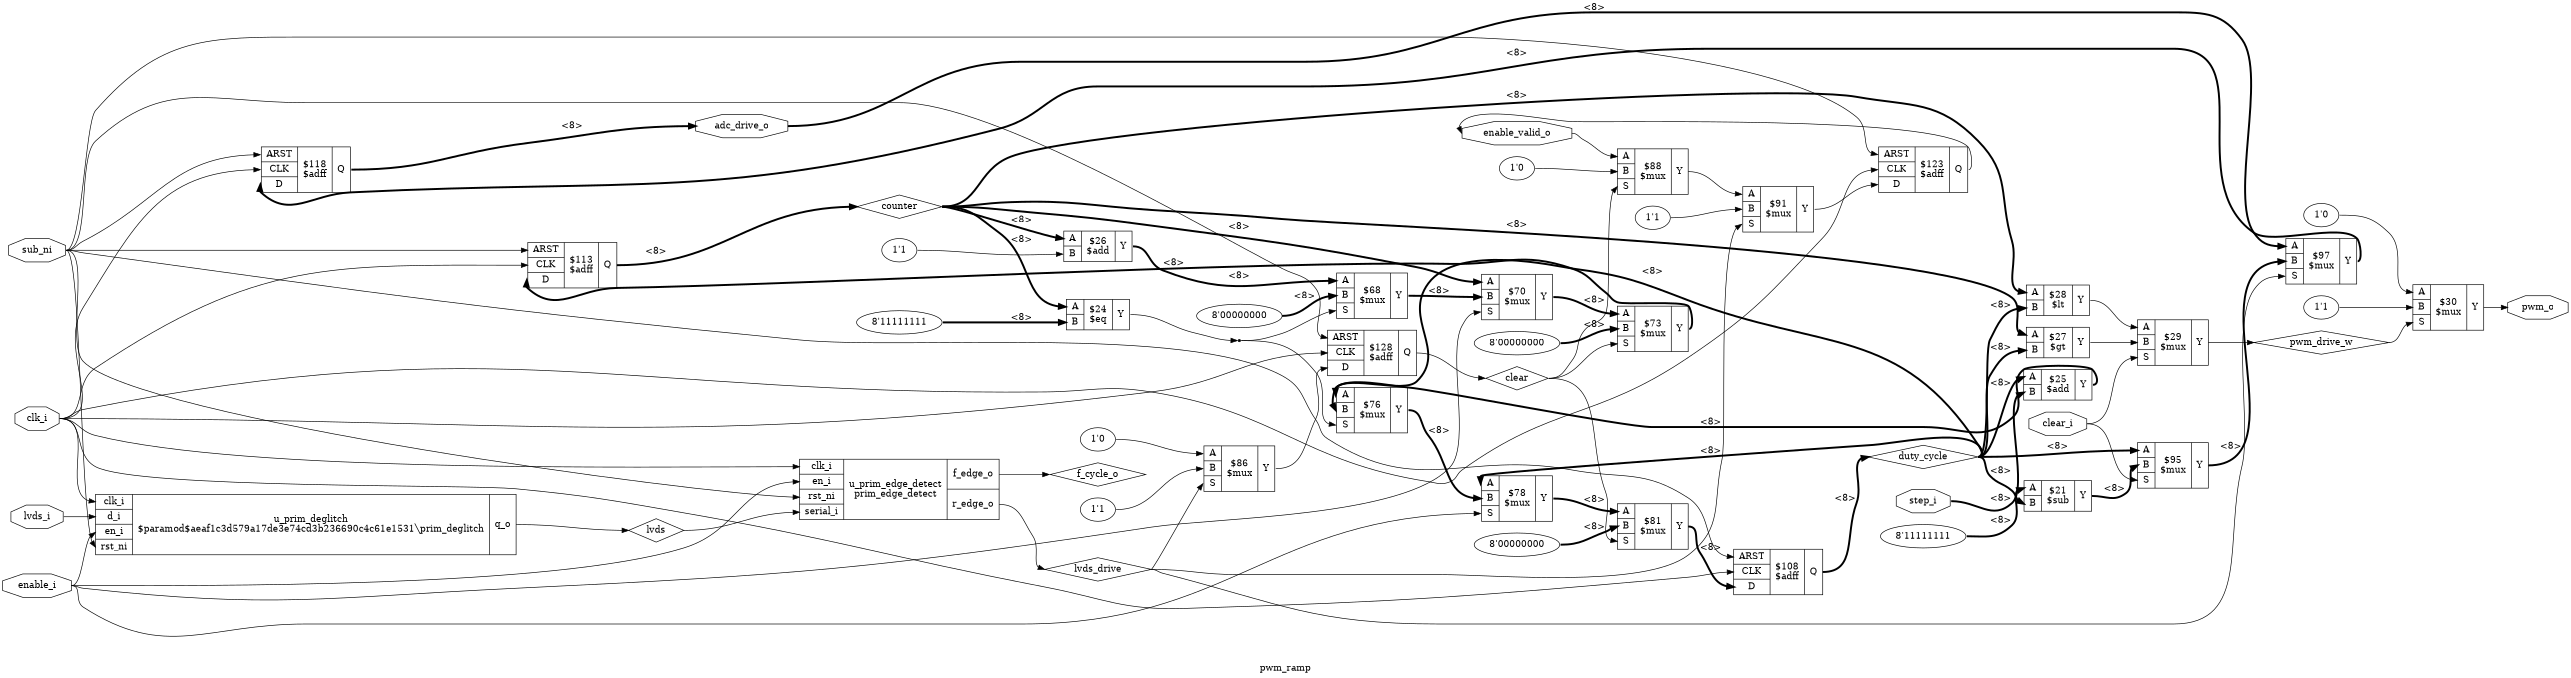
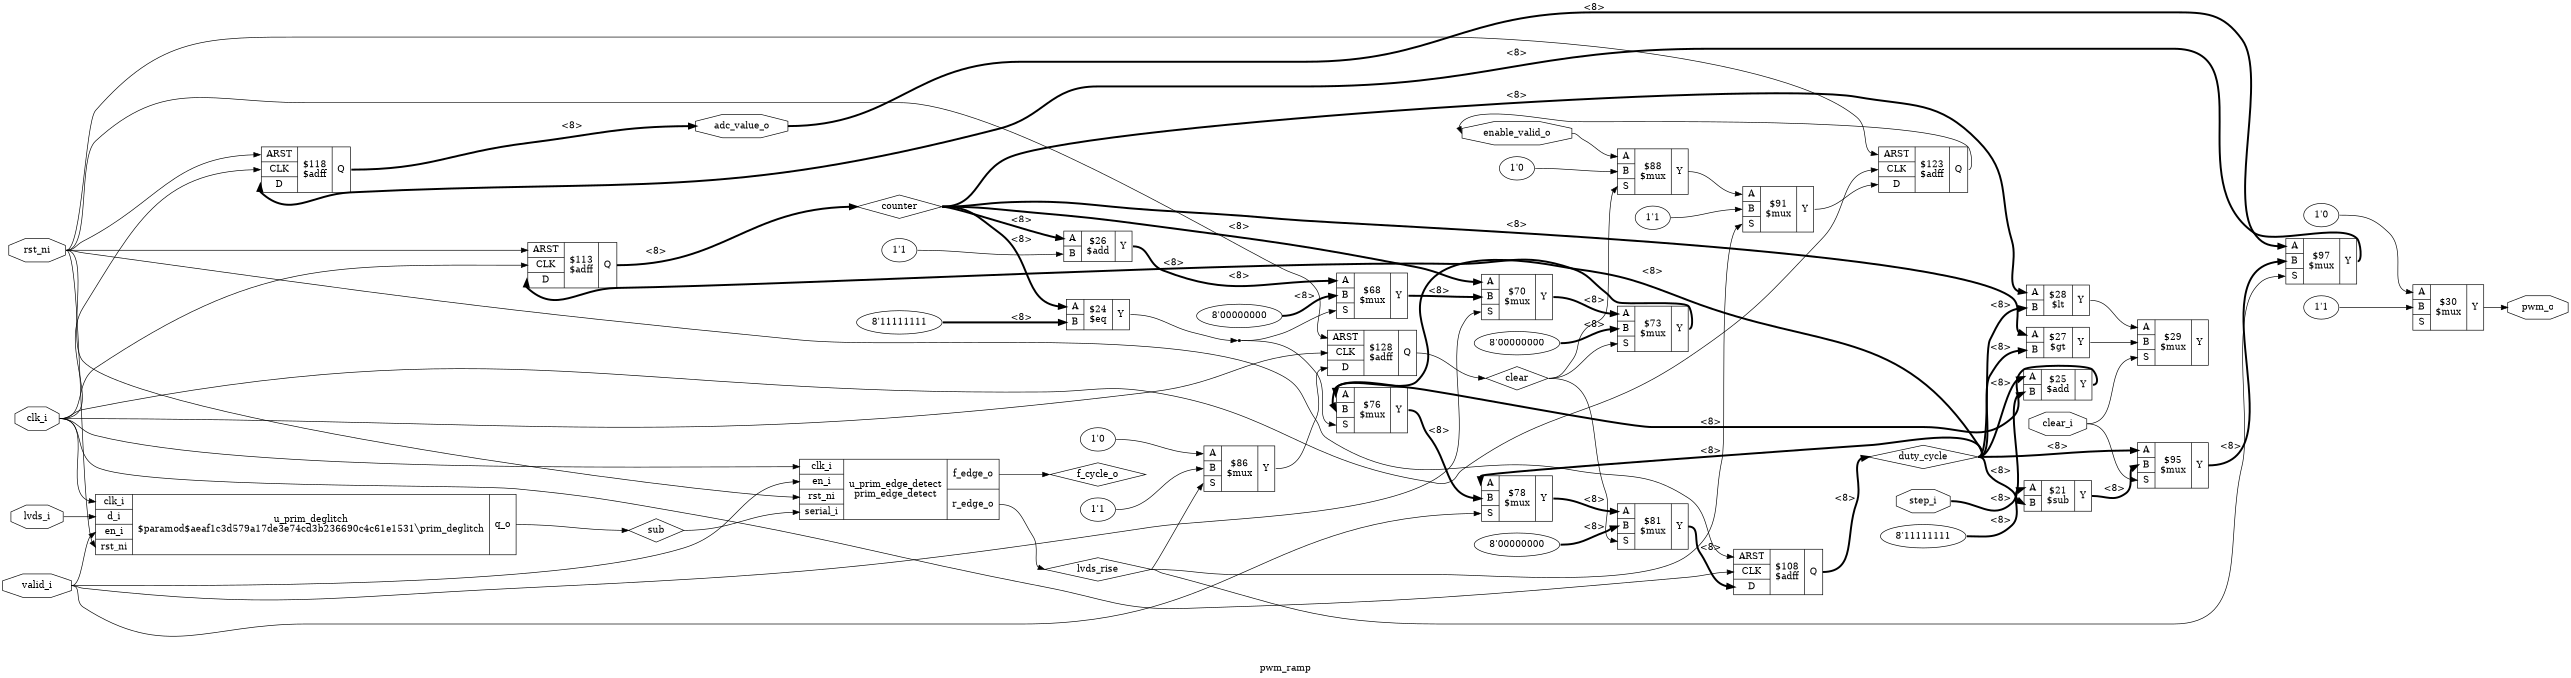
node "adc_drive_o": label "adc_drive_o" -> "adc_value_o"
node "sub_ni": label "sub_ni" -> "rst_ni"
node "pwm_drive_w": removed
node "lvds": label "lvds" -> "sub"
node "lvds_drive": label "lvds_drive" -> "lvds_rise"
node "enable_i": label "enable_i" -> "valid_i"
